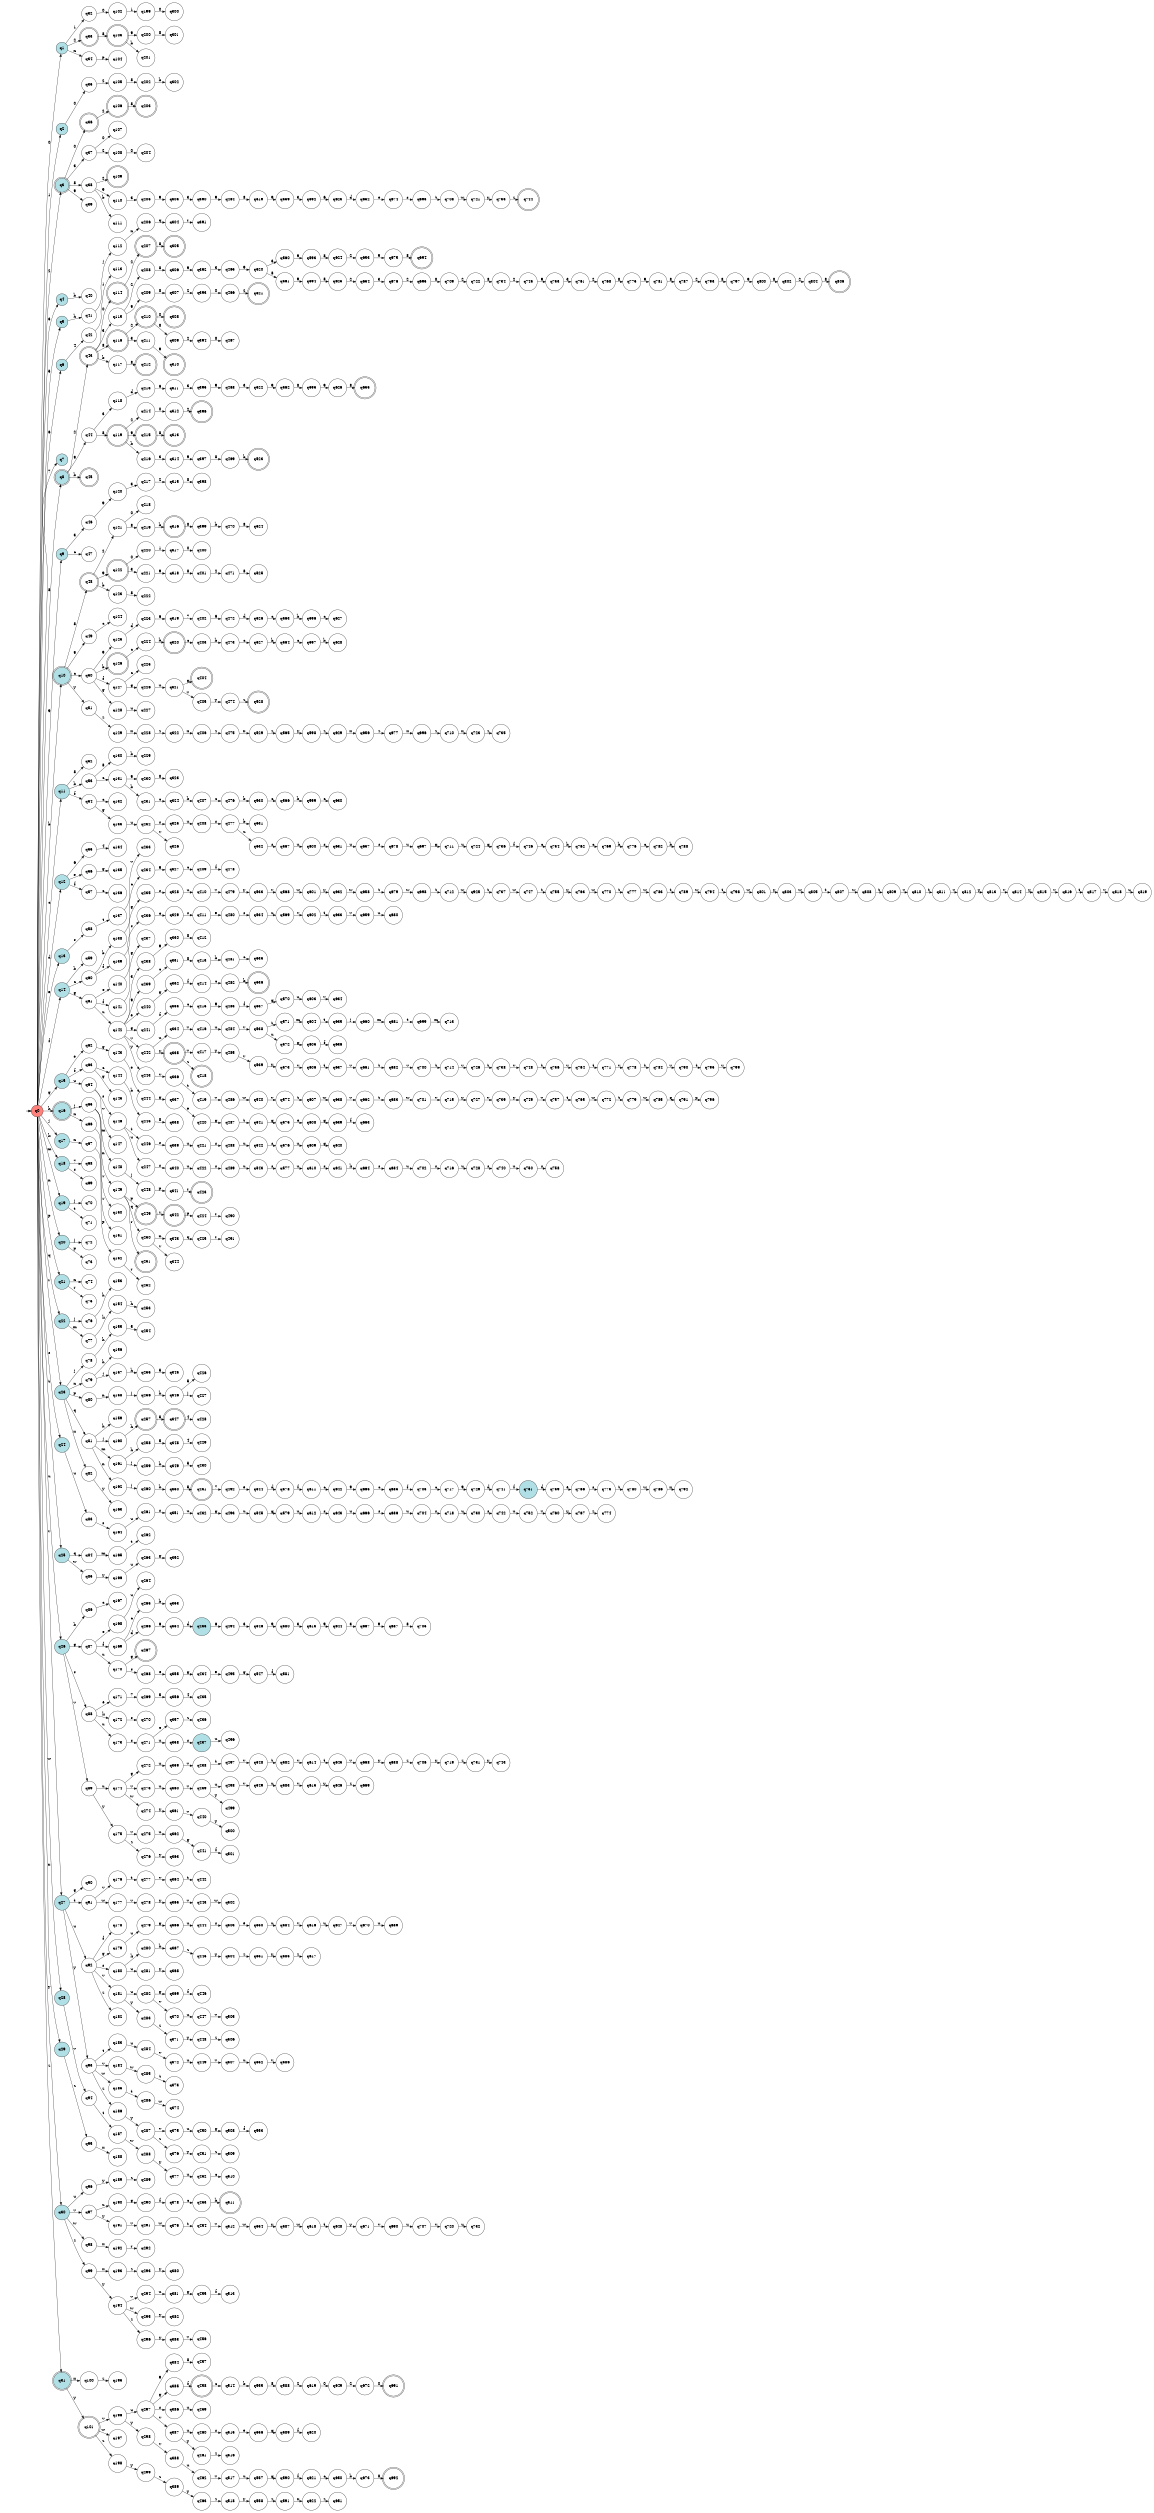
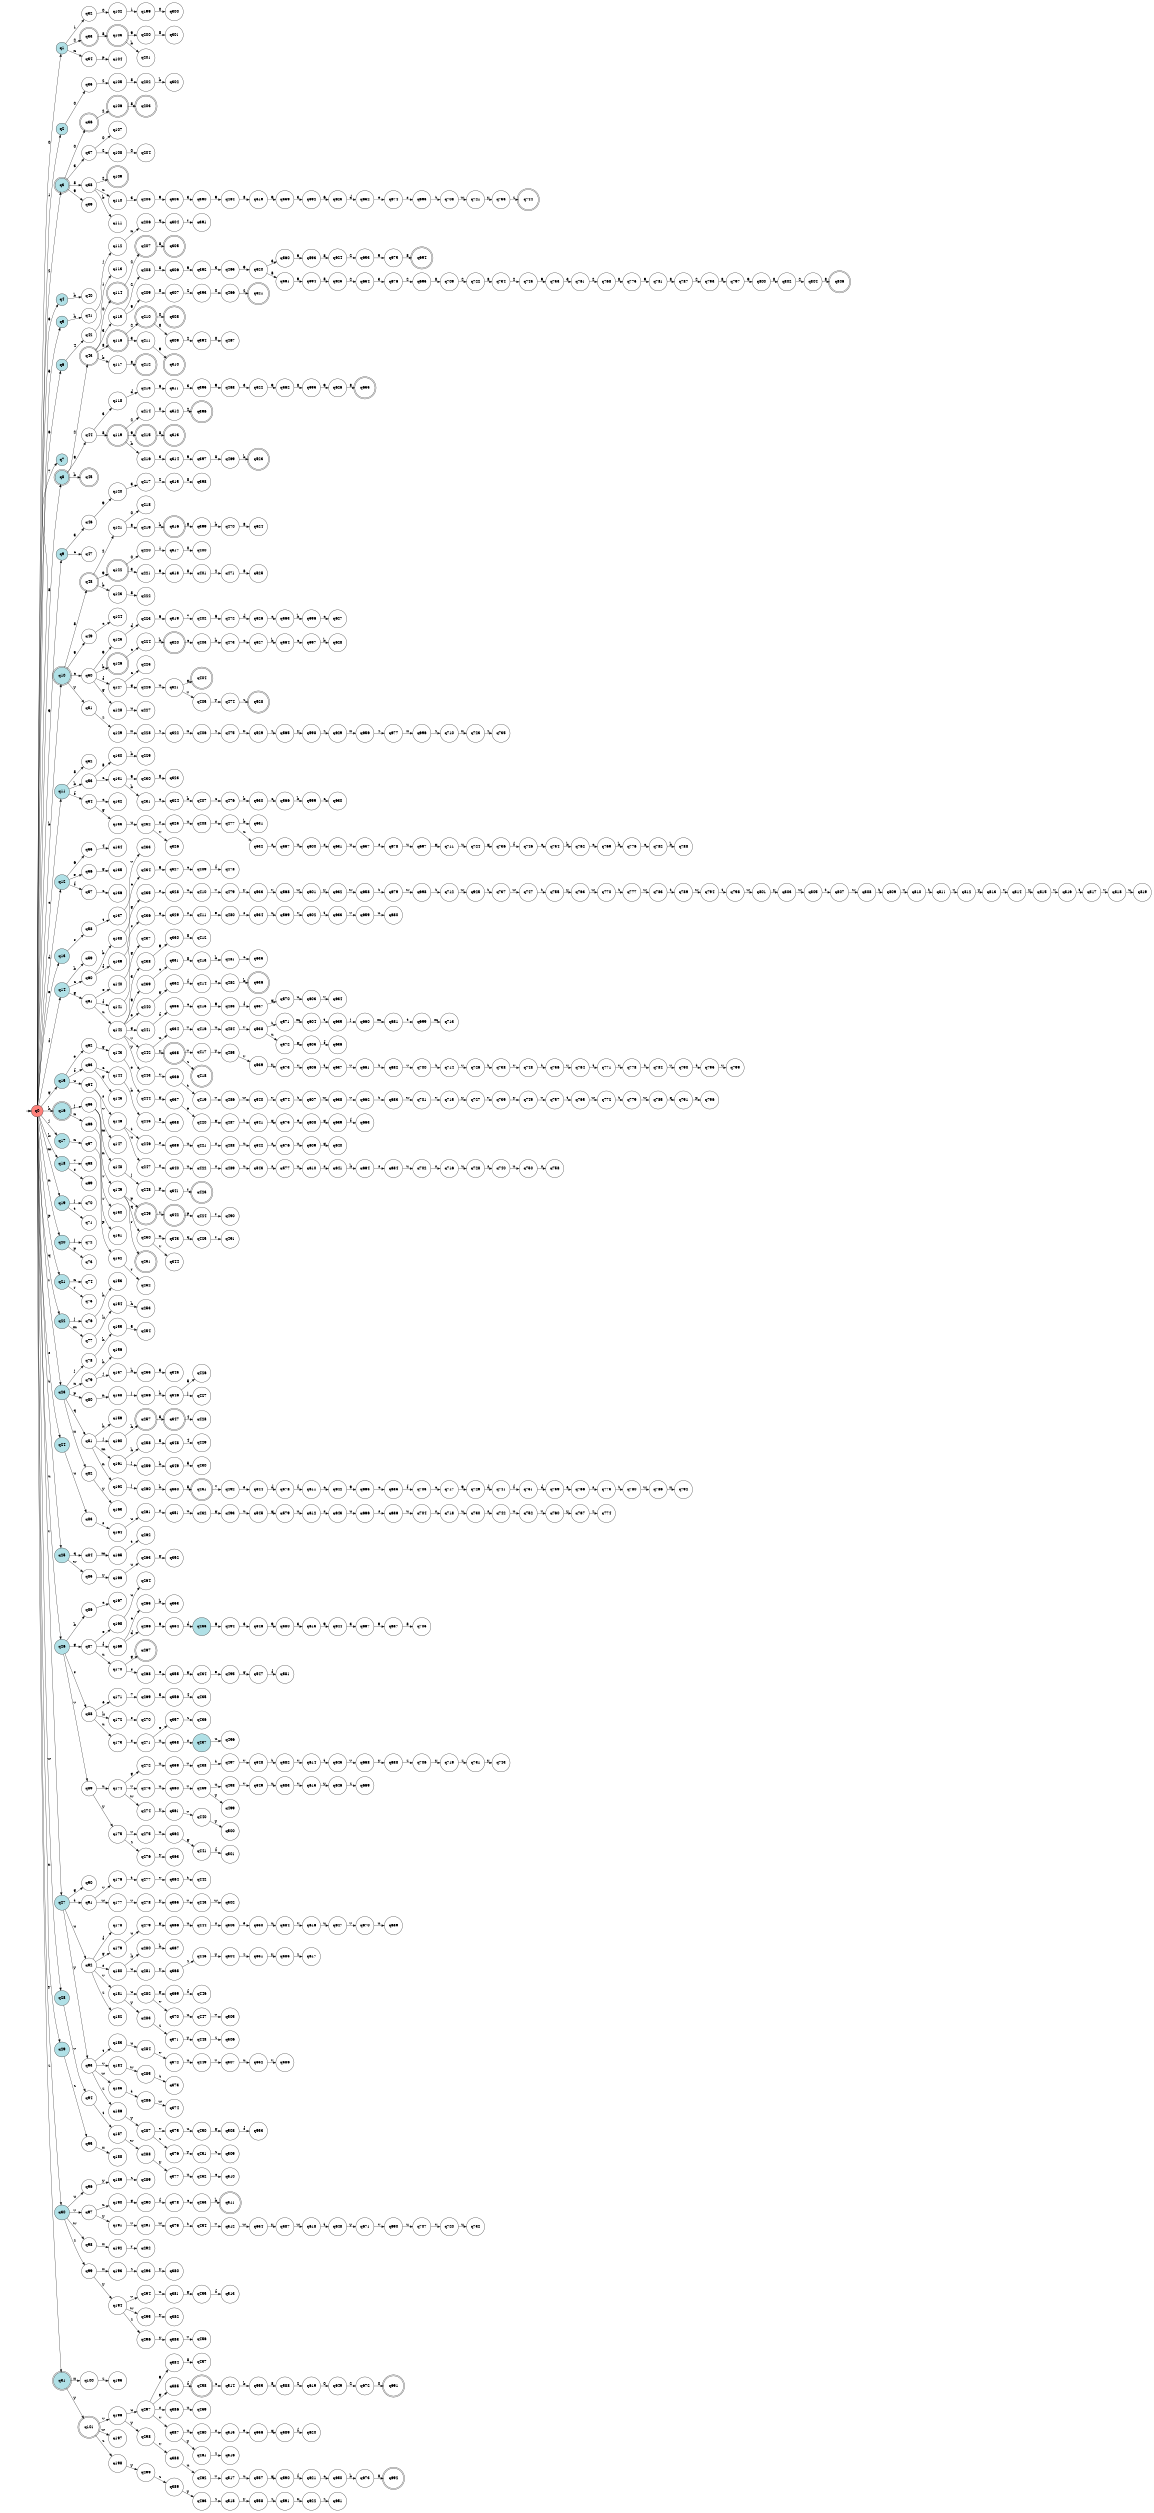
edge "q38" -> "q110": label "9" -> "u"
node "q751": fillcolor powderblue -> white
edge "q367" -> "q445": now "q368" -> "q445"
